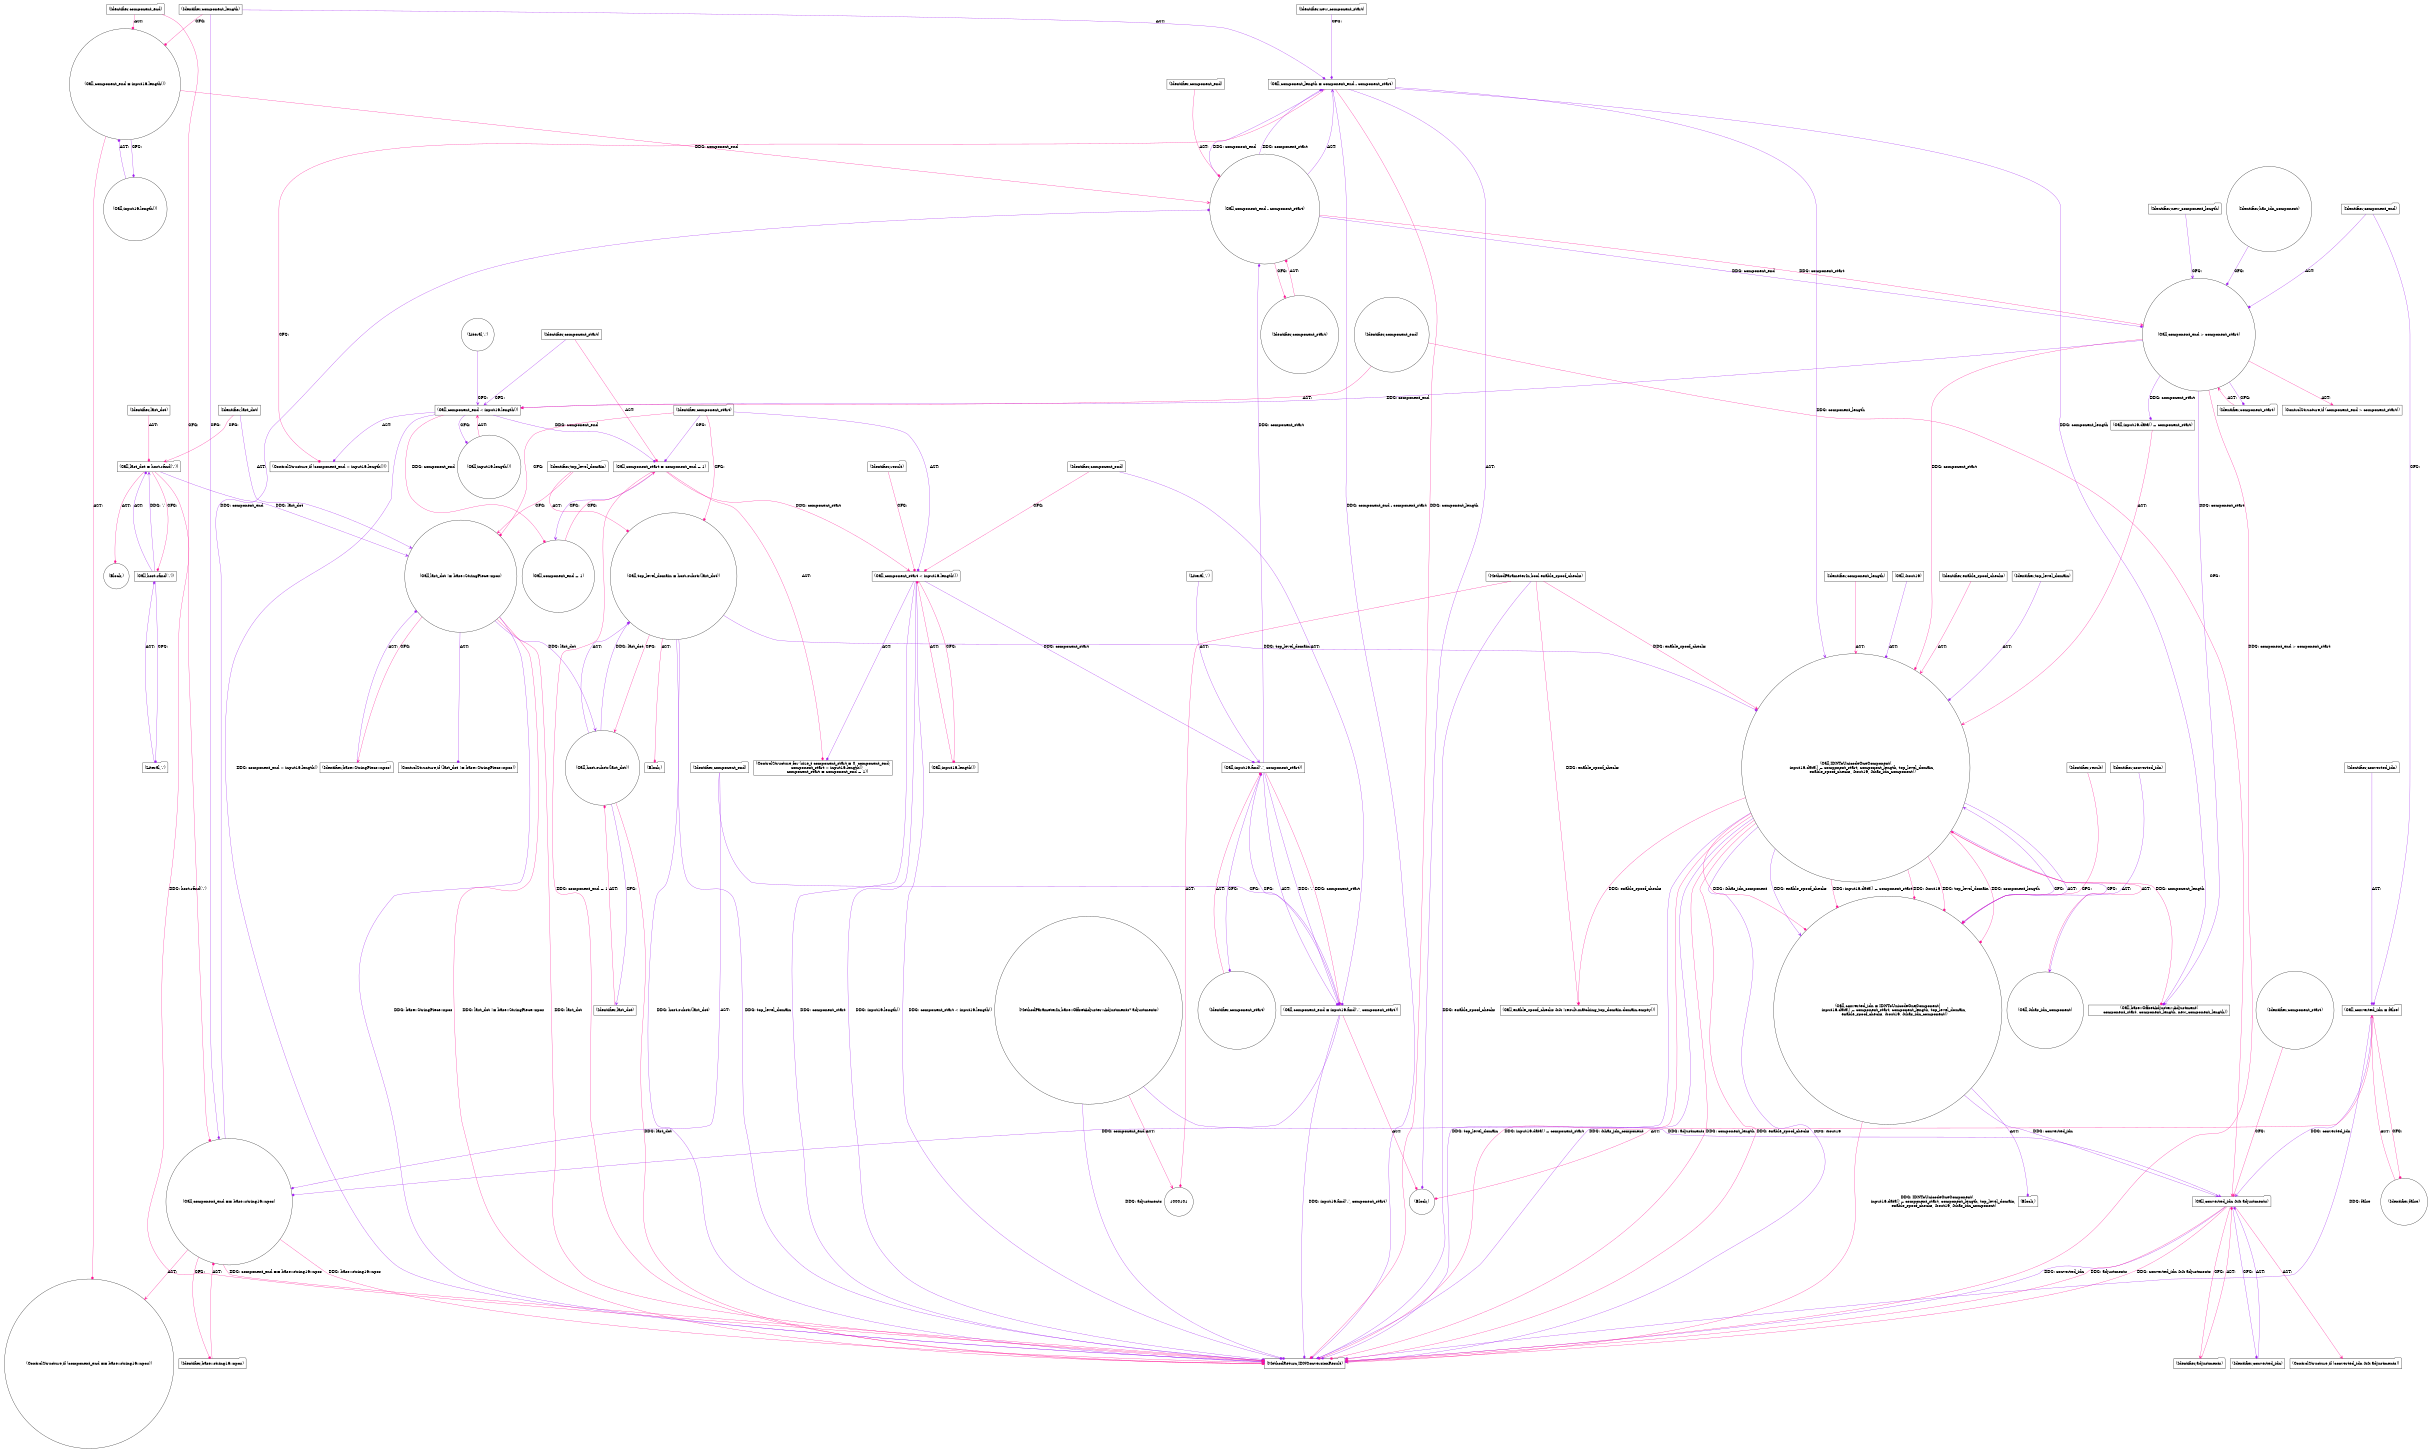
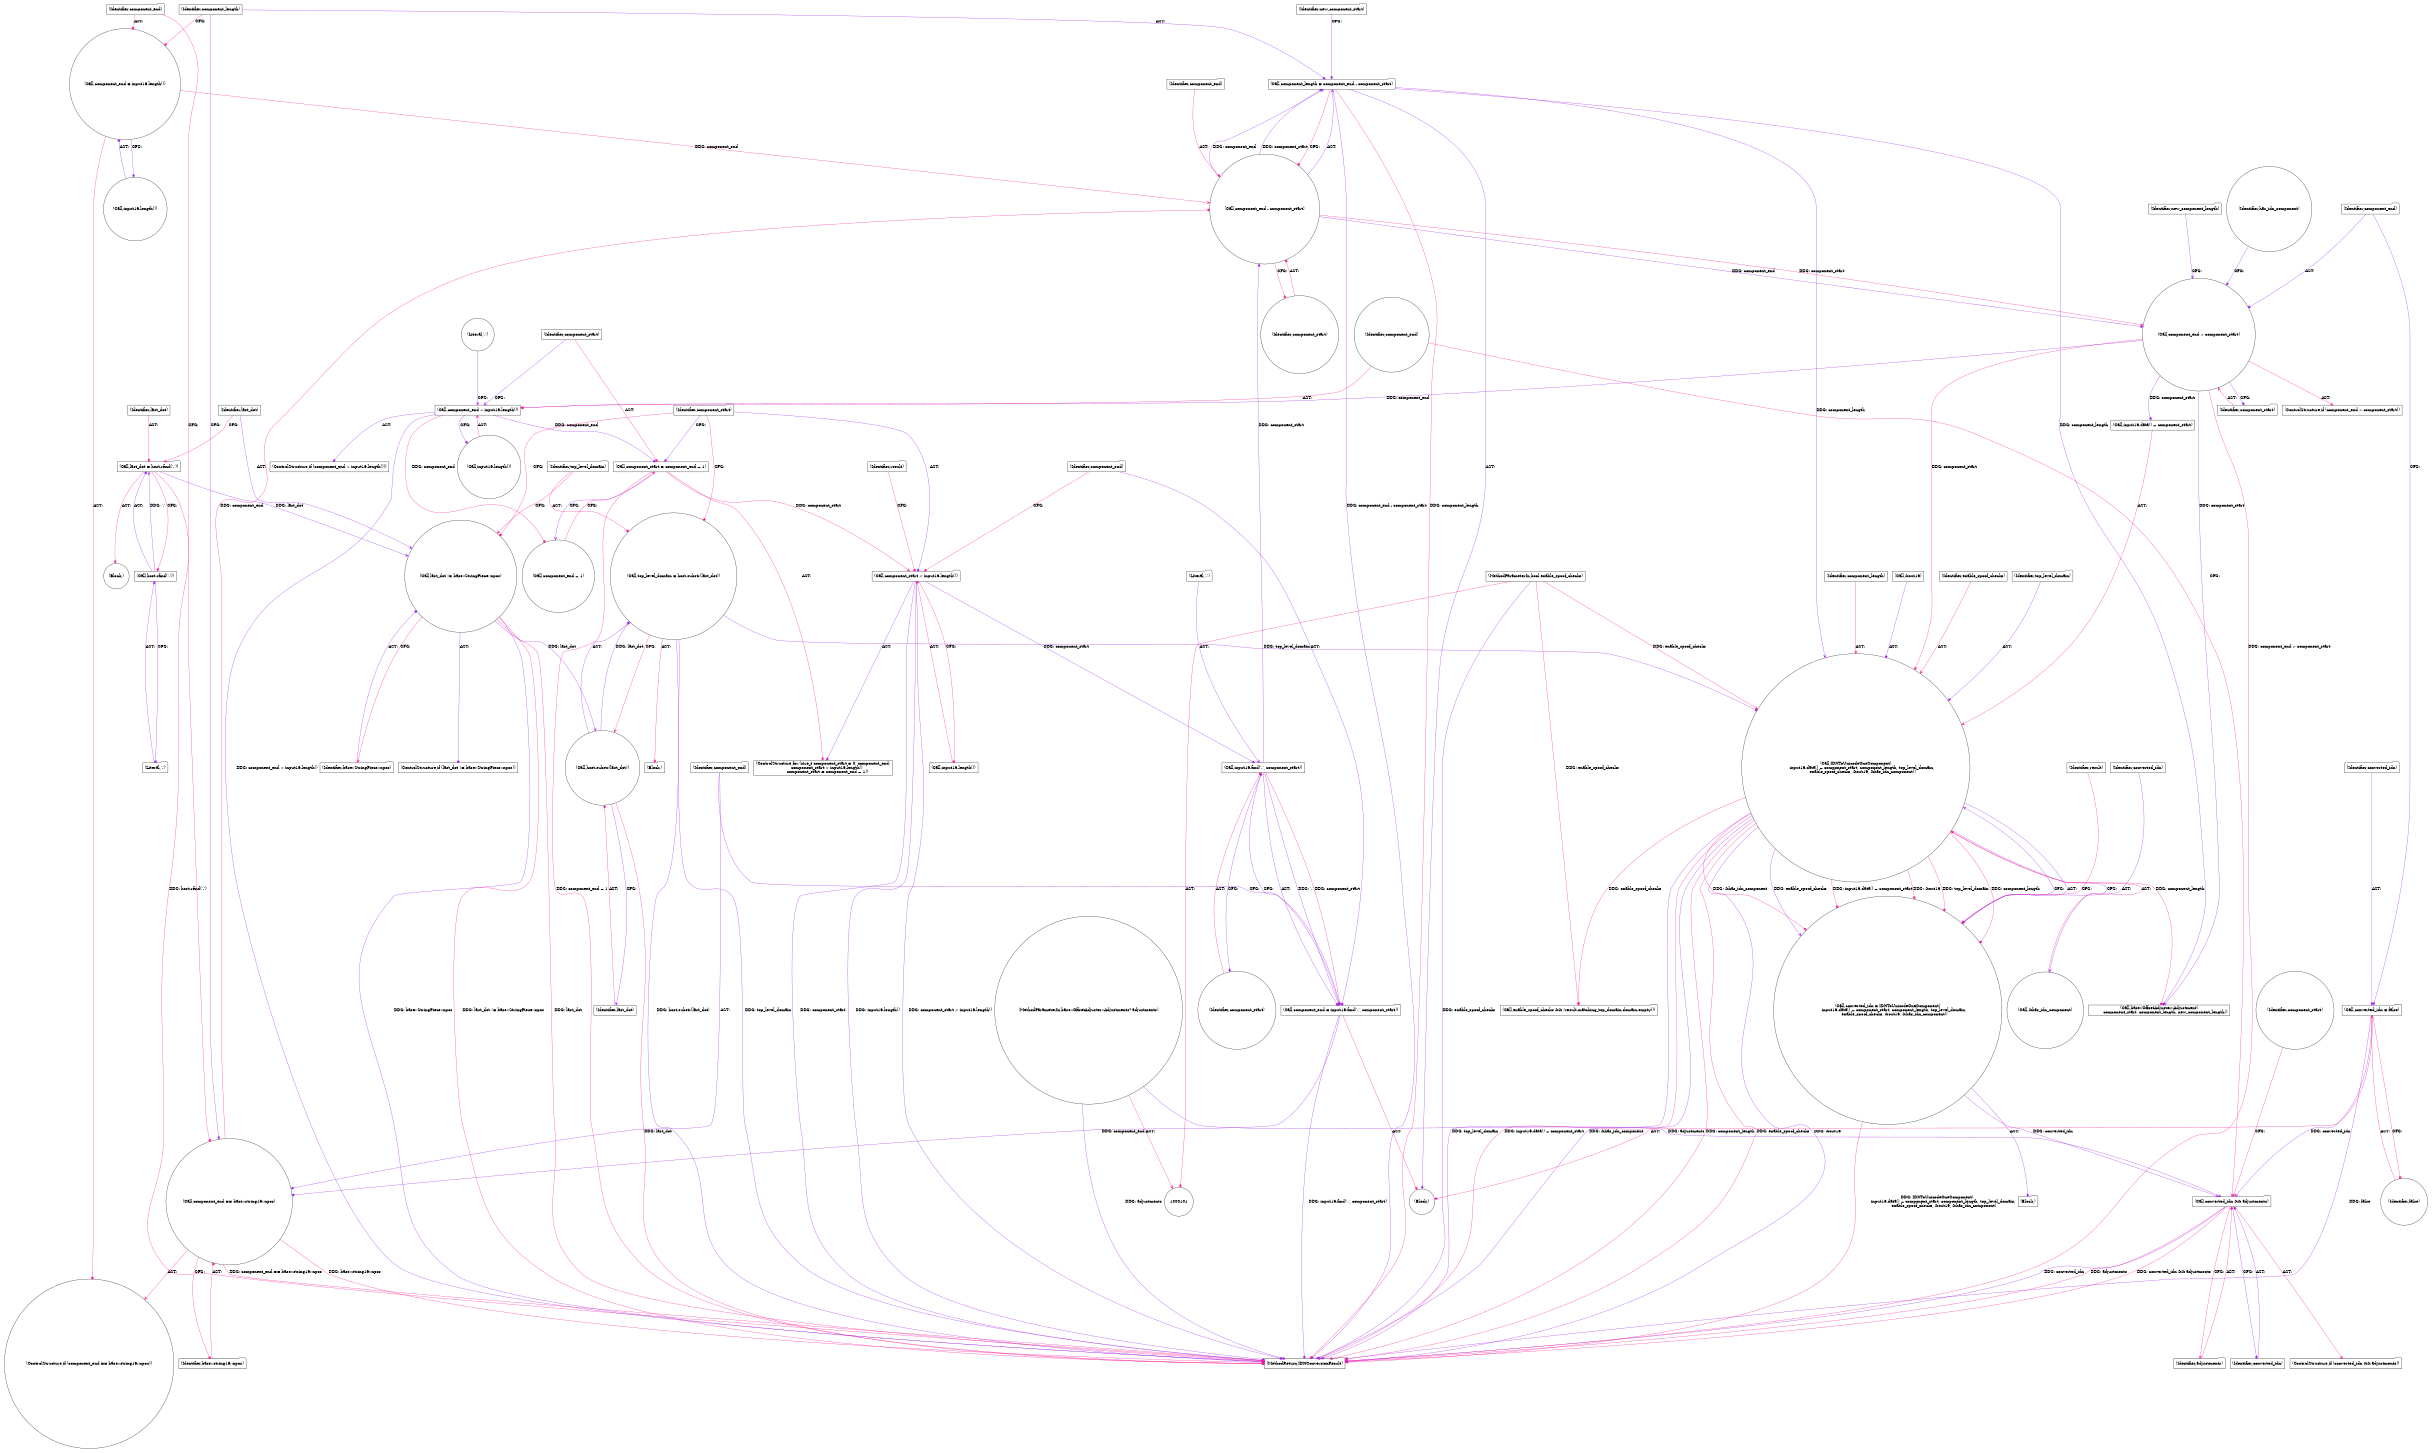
edge "(Call,component_length = component_end - component_start)" -> "(ControlStructure,if (component_end < input16.length()))": now "(Call,component_length = component_end - component_start)" -> "(Call,component_end - component_start)"
edge "(Call,component_end == base::string16::npos)" -> "(Call,component_end - component_start)": color purple -> deeppink
